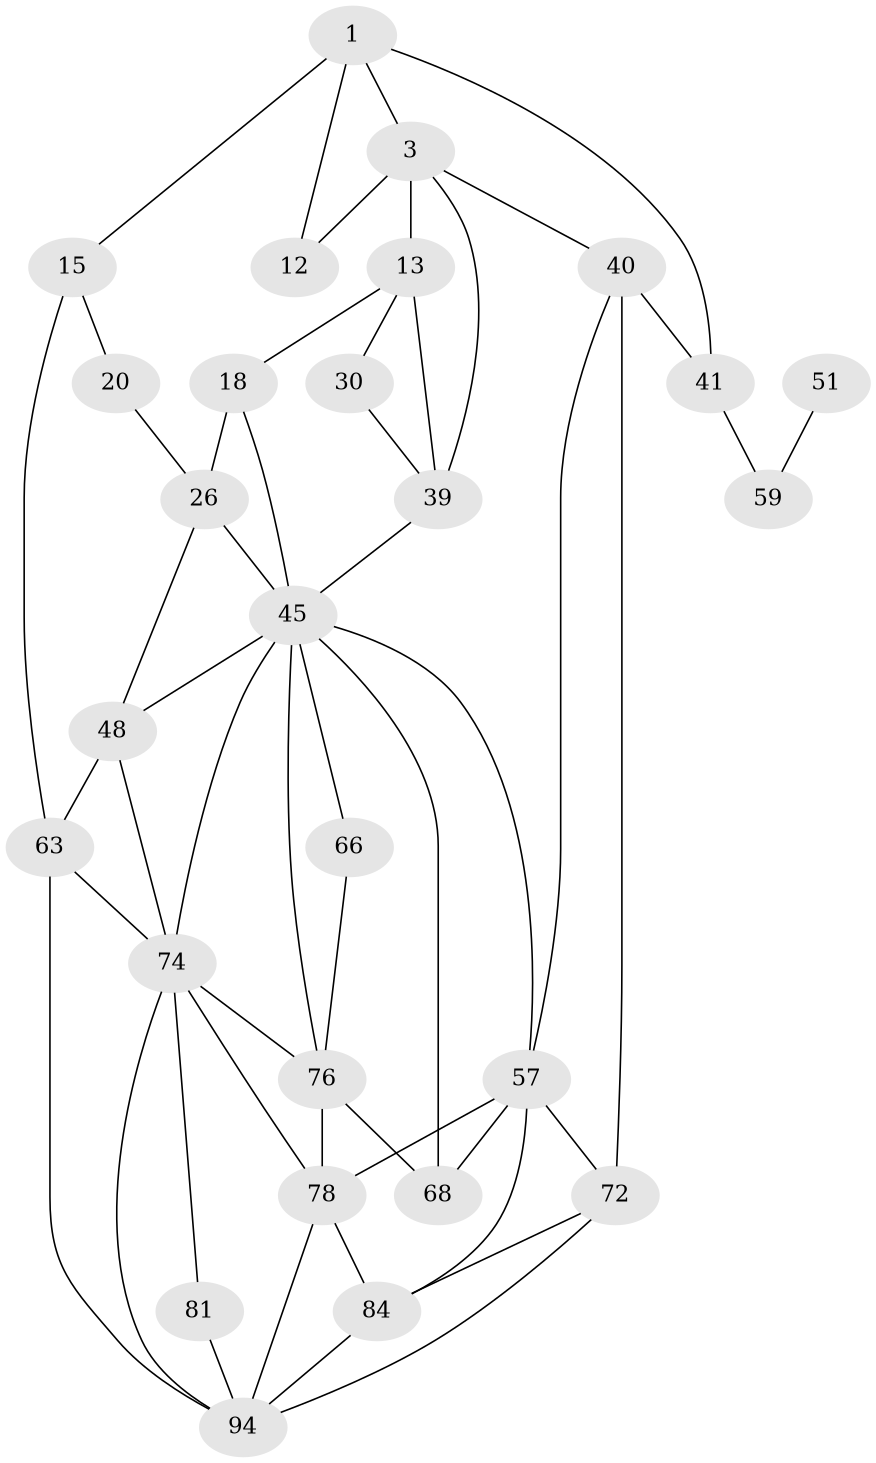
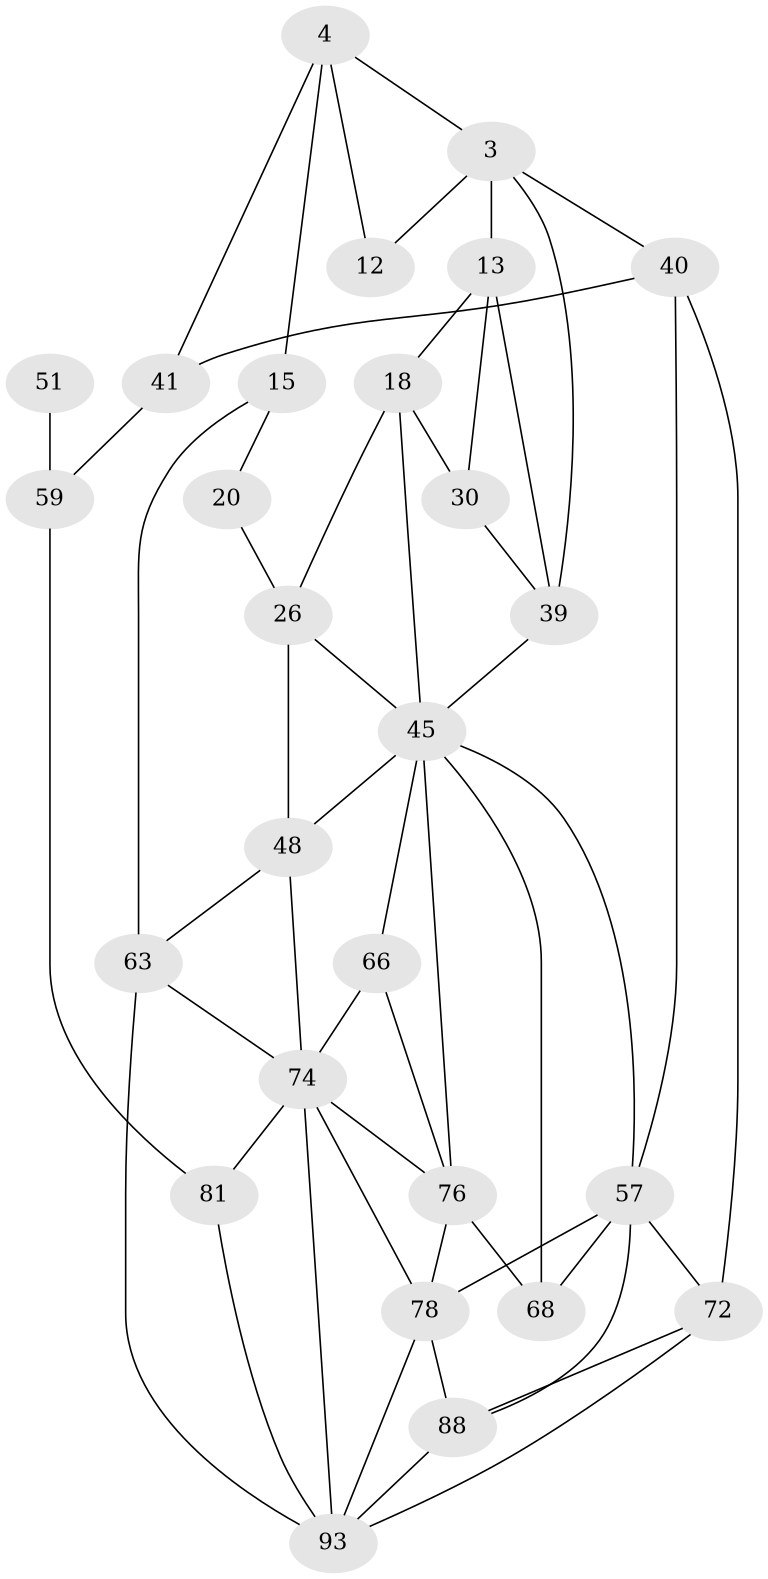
node "1": label "1" -> "4"
edge "18" -- "30": added
edge "45" -- "74": now "66" -- "74"
edge "59" -- "81": added
node "84": label "84" -> "88"
node "94": label "94" -> "93"
